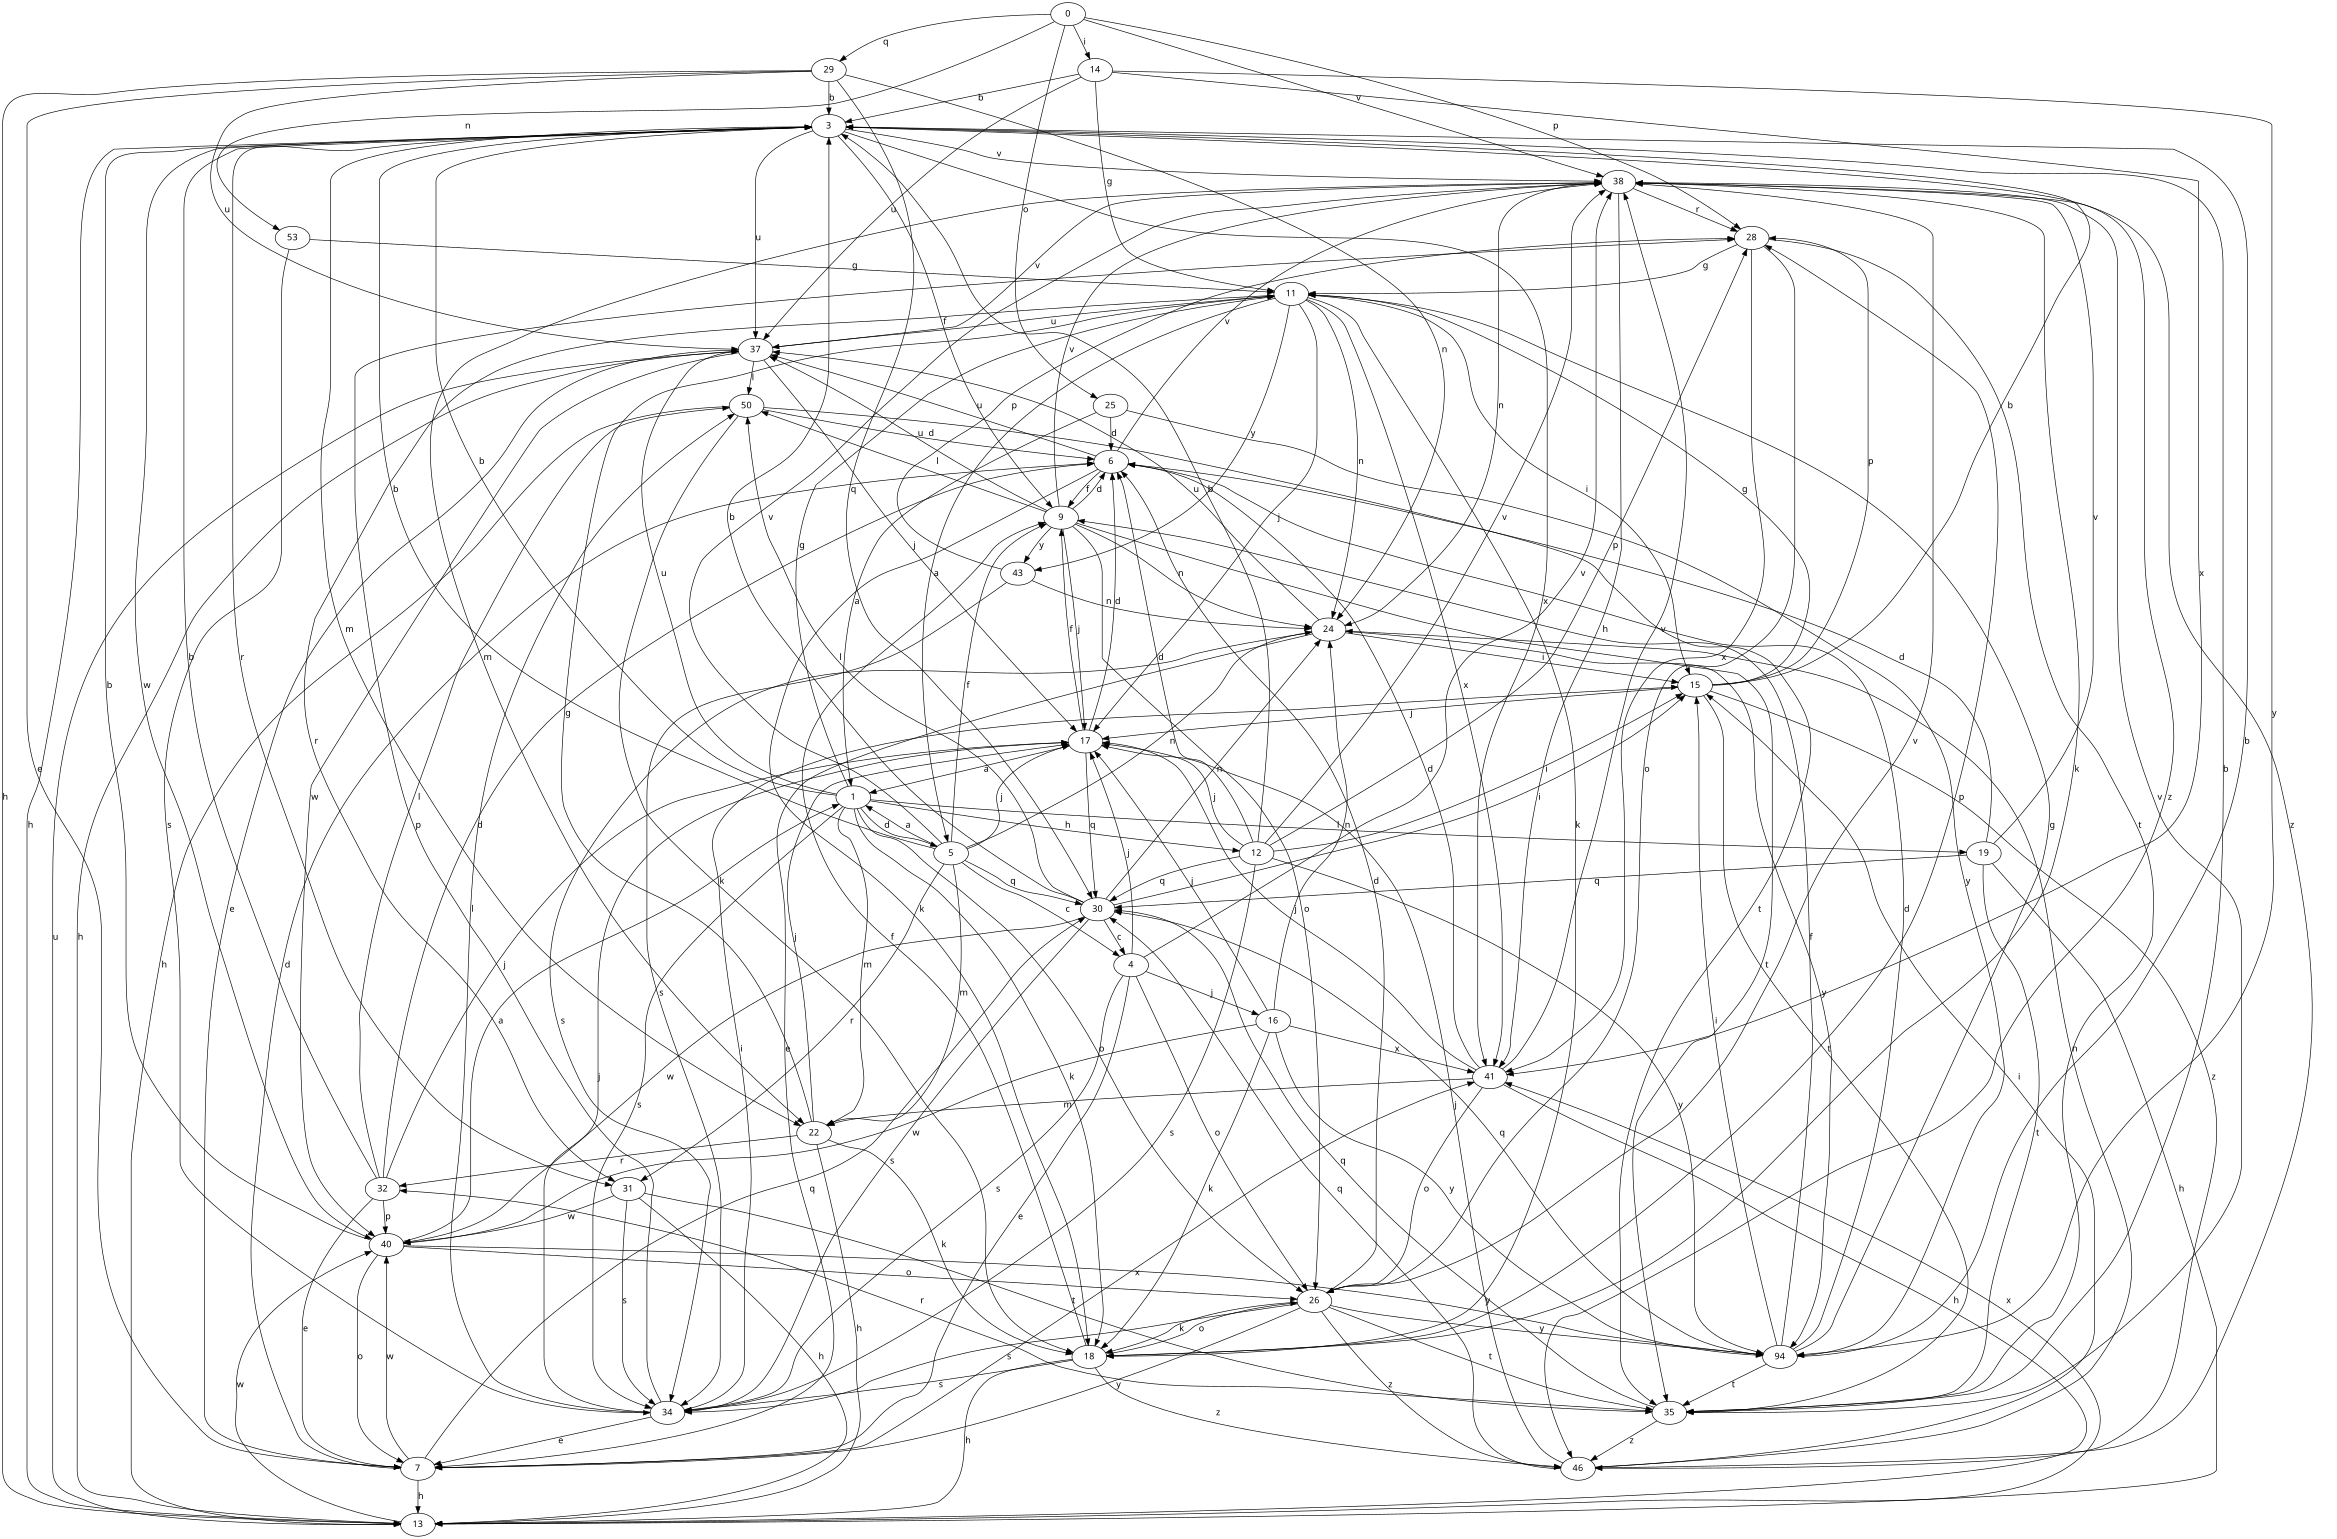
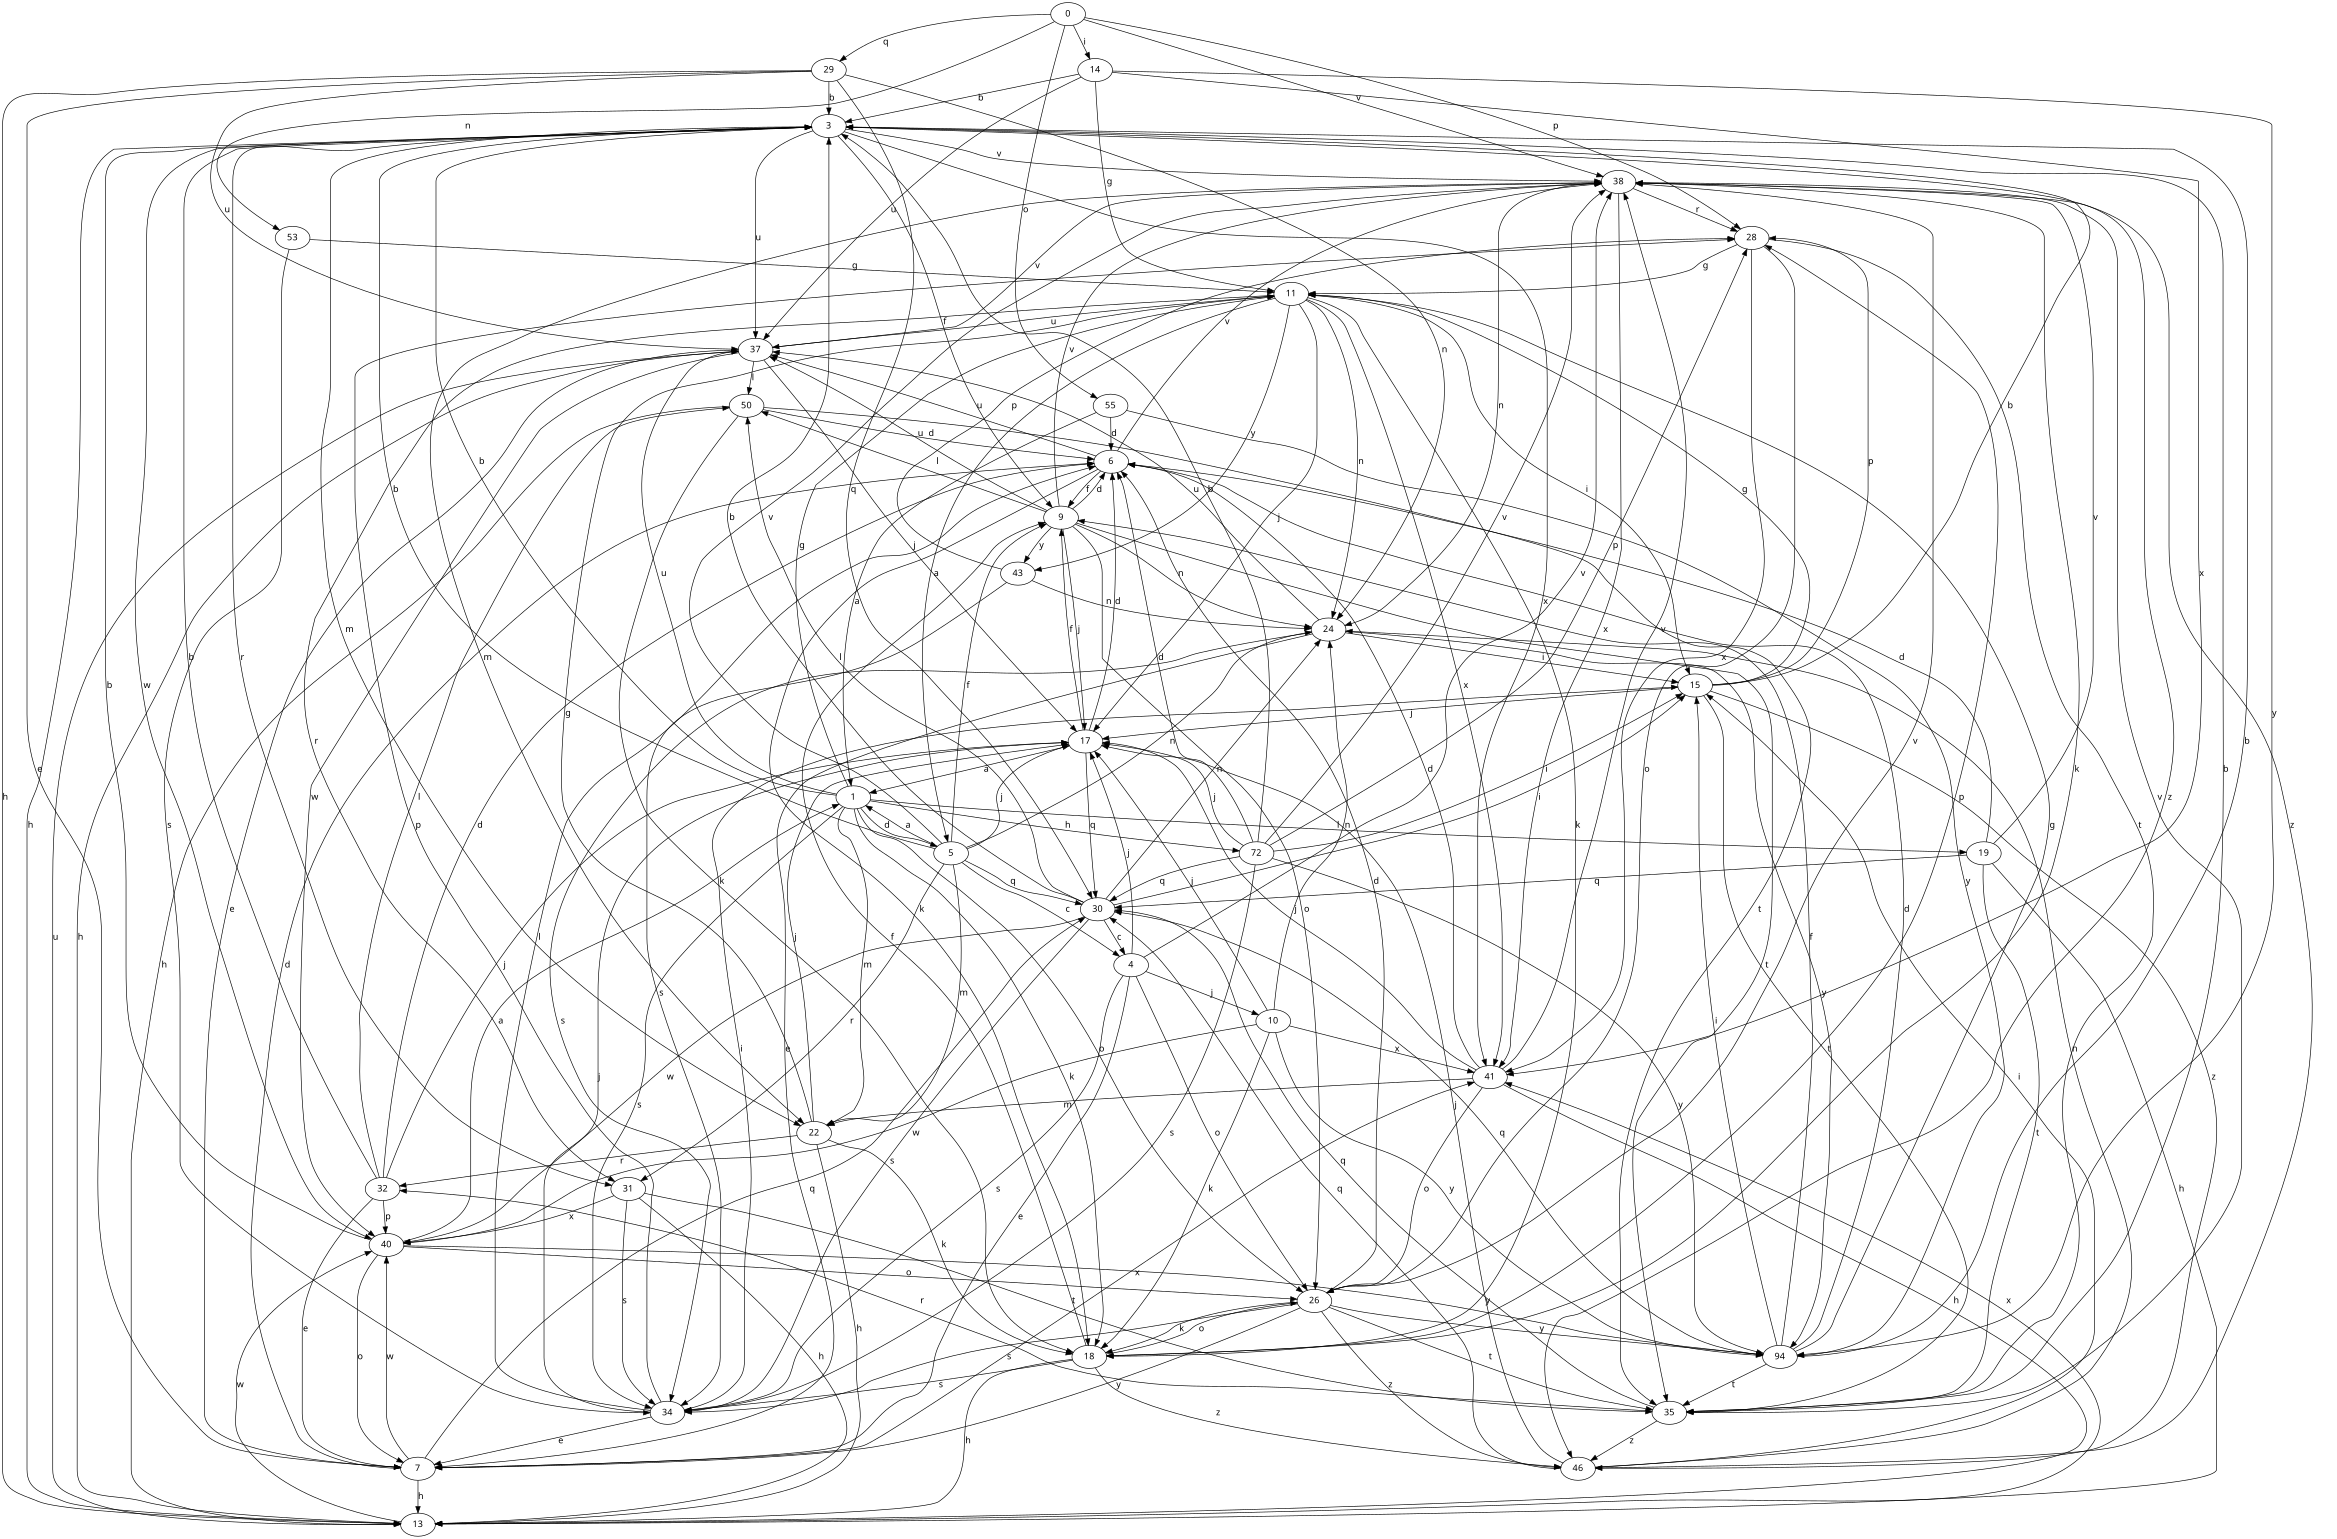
node "25": label "25" -> "55"
edge "38" -> "41": label "h" -> "x"
node "12": label "12" -> "72"
edge "34" -> "50": now "34" -> "6"
node "16": label "16" -> "10"
edge "31" -> "40": label "w" -> "x"
